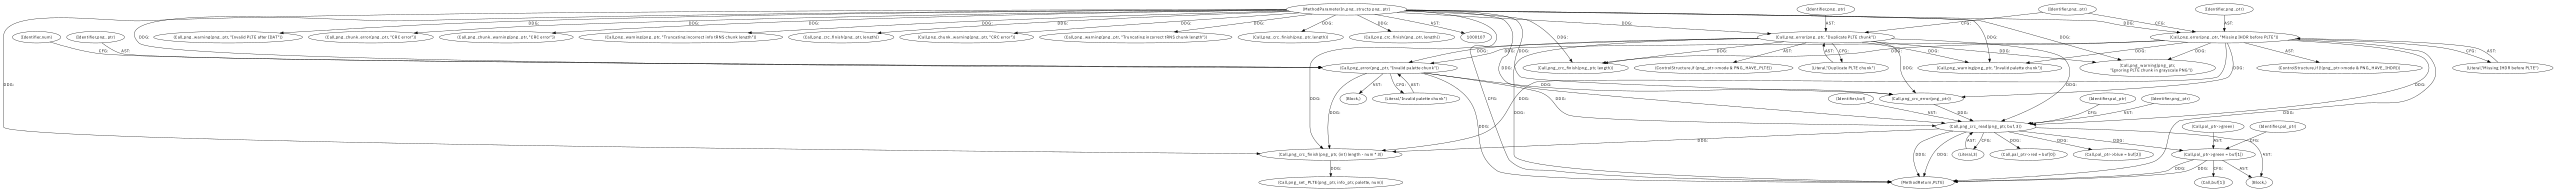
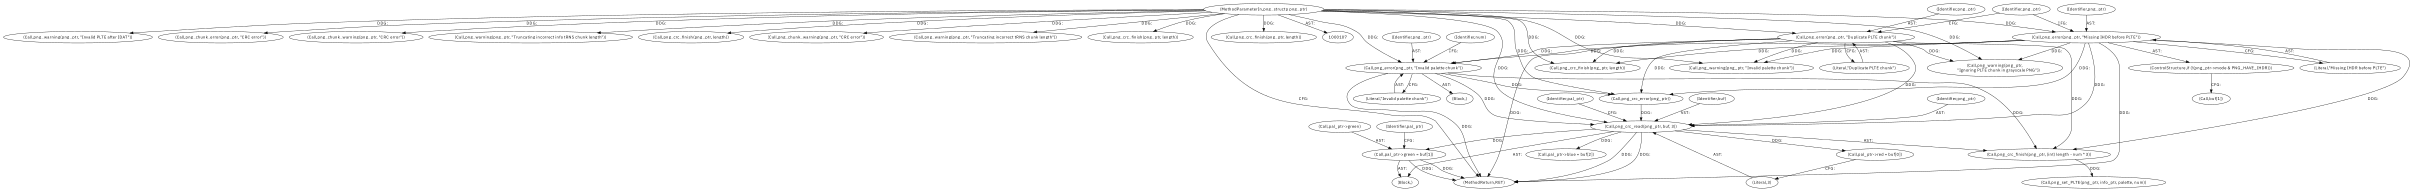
edge "(MethodParameterIn,png_structp png_ptr)" -> "(Call,png_crc_finish(png_ptr, (int) length - num * 3))": removed, label "DDG:"
node "(ControlStructure,if (png_ptr->mode & PNG_HAVE_PLTE))": removed
edge "(Call,png_crc_read(png_ptr, buf, 3))" -> "(Literal,3)": now "(Call,pal_ptr->red = buf[0])" -> "(Literal,3)"
edge "(Call,png_crc_read(png_ptr, buf, 3))" -> "(Call,png_crc_finish(png_ptr, (int) length - num * 3))": label "DDG: " -> "AST: "
edge "(Call,pal_ptr->green = buf[1])" -> "(Call,buf[1])": now "(ControlStructure,if (!(png_ptr->mode & PNG_HAVE_IHDR)))" -> "(Call,buf[1])"
node "(MethodReturn,PLTE)": label "(MethodReturn,PLTE)" -> "(MethodReturn,RET)"
